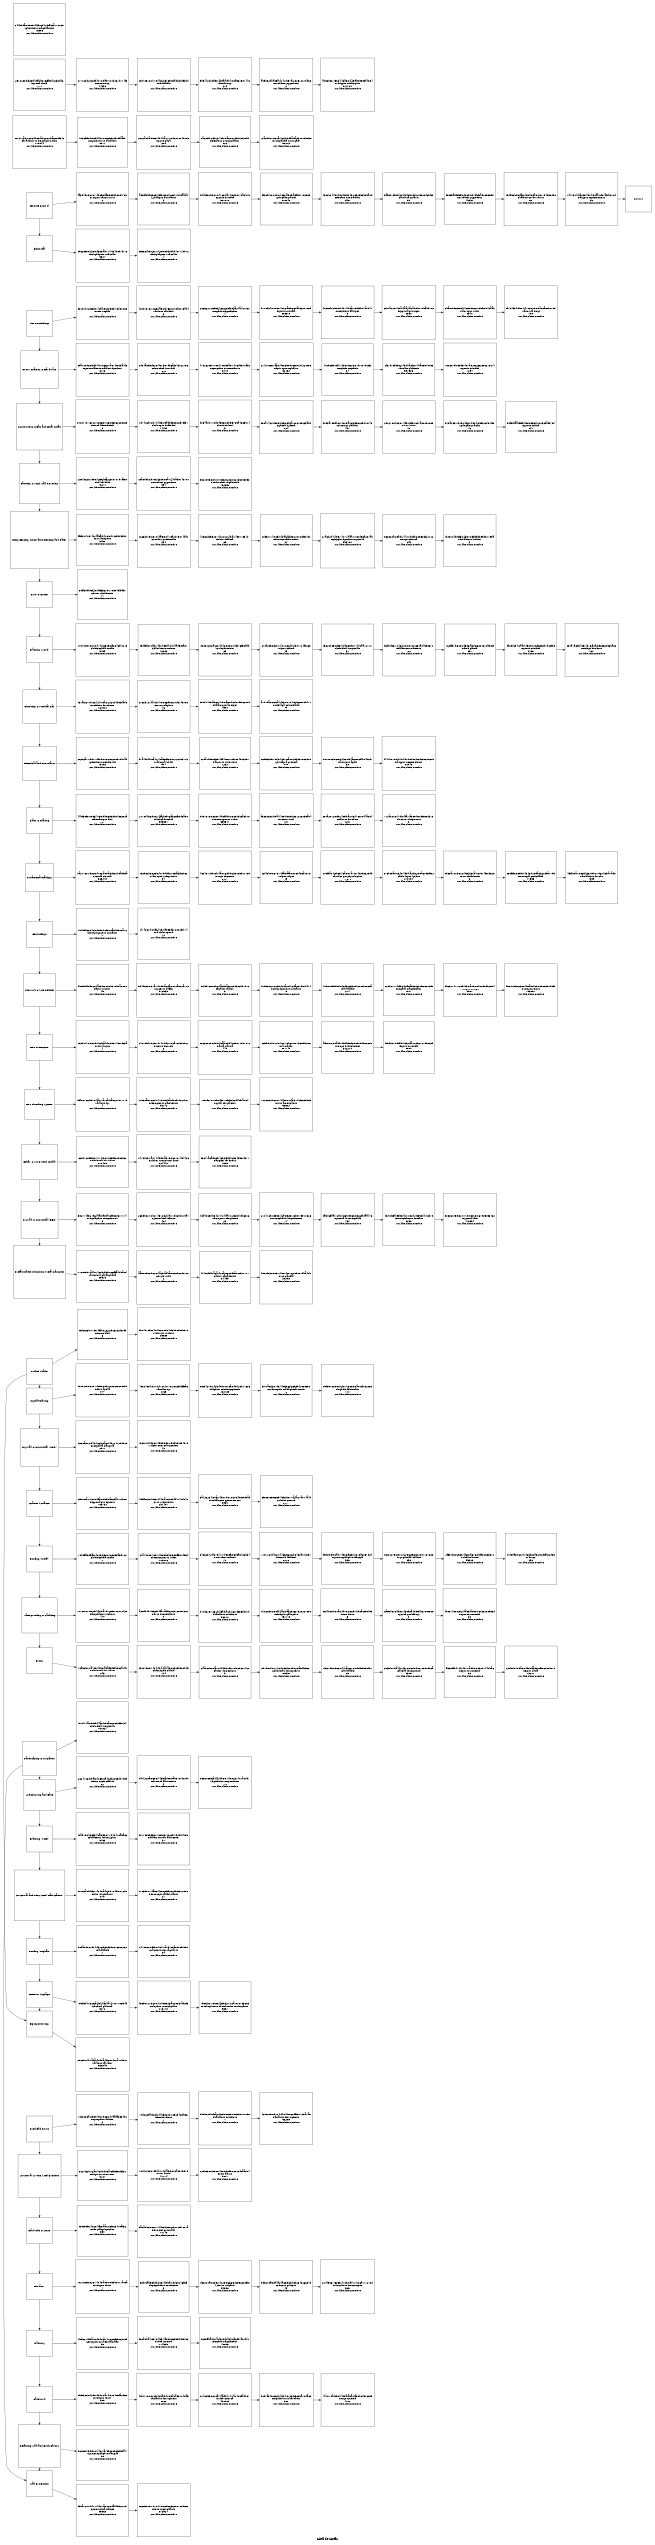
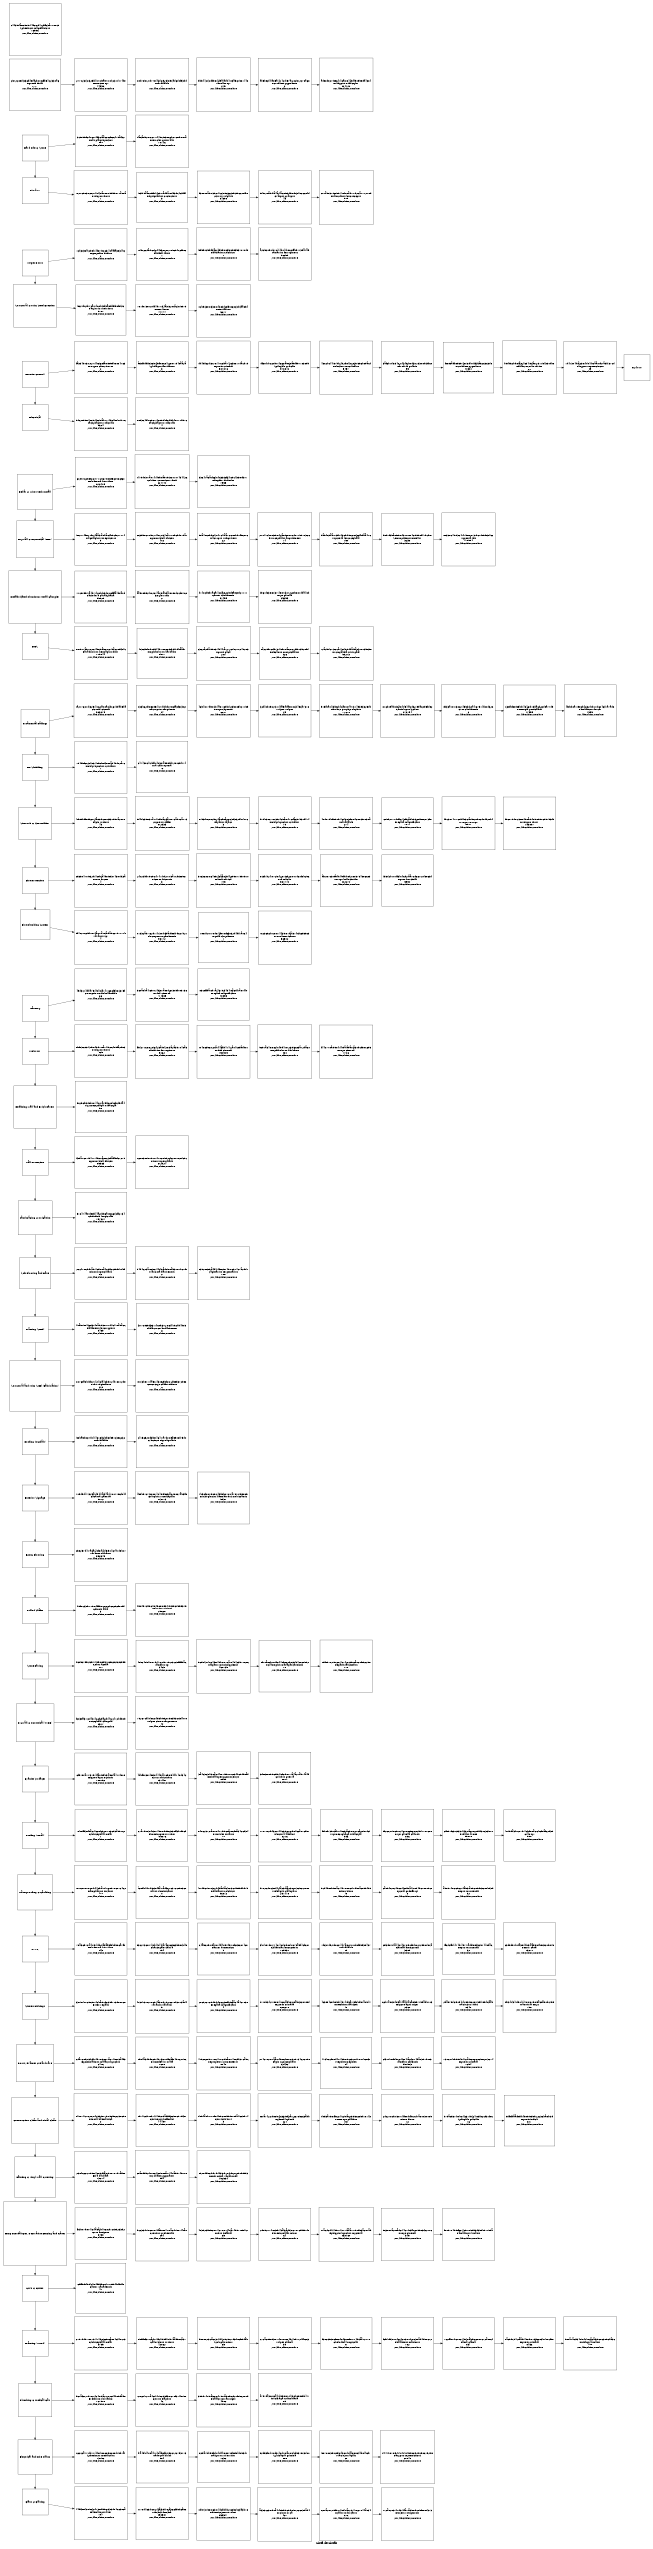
node "Temp Fencing, Decorative Fencing and Gates": label "Temp Fencing, Decorative Fencing and Gates" -> "Temp Pseudalopex, Decorative Fencing and Gates"
node "EIFS": added
edge "Glass & Glazing" -> "Ornamental Railings": removed
node "RF Anitibyx": label "RF Anitibyx" -> "RF Shielding"
edge "Fire Plumbing System" -> "Rebar & Wire Mesh Install": removed
node "Asphalt Paving": label "Asphalt Paving" -> "Stone Paving"
edge "Drilled Shafts" -> "Epoxy Flooring": reversed
edge "HVAC" -> "Site Furnishings": added
edge "Landscaping & Irrigation" -> "Wall Protection": reversed
node "Overhead Doors": label "Overhead Doors" -> "Vulpes Doors"
edge "Structural & Misc Steel Erection" -> "Hard Tile & Stone": removed
edge "Elevator" -> "Masonry": removed
node "Casework": label "Casework" -> "Melursus"
